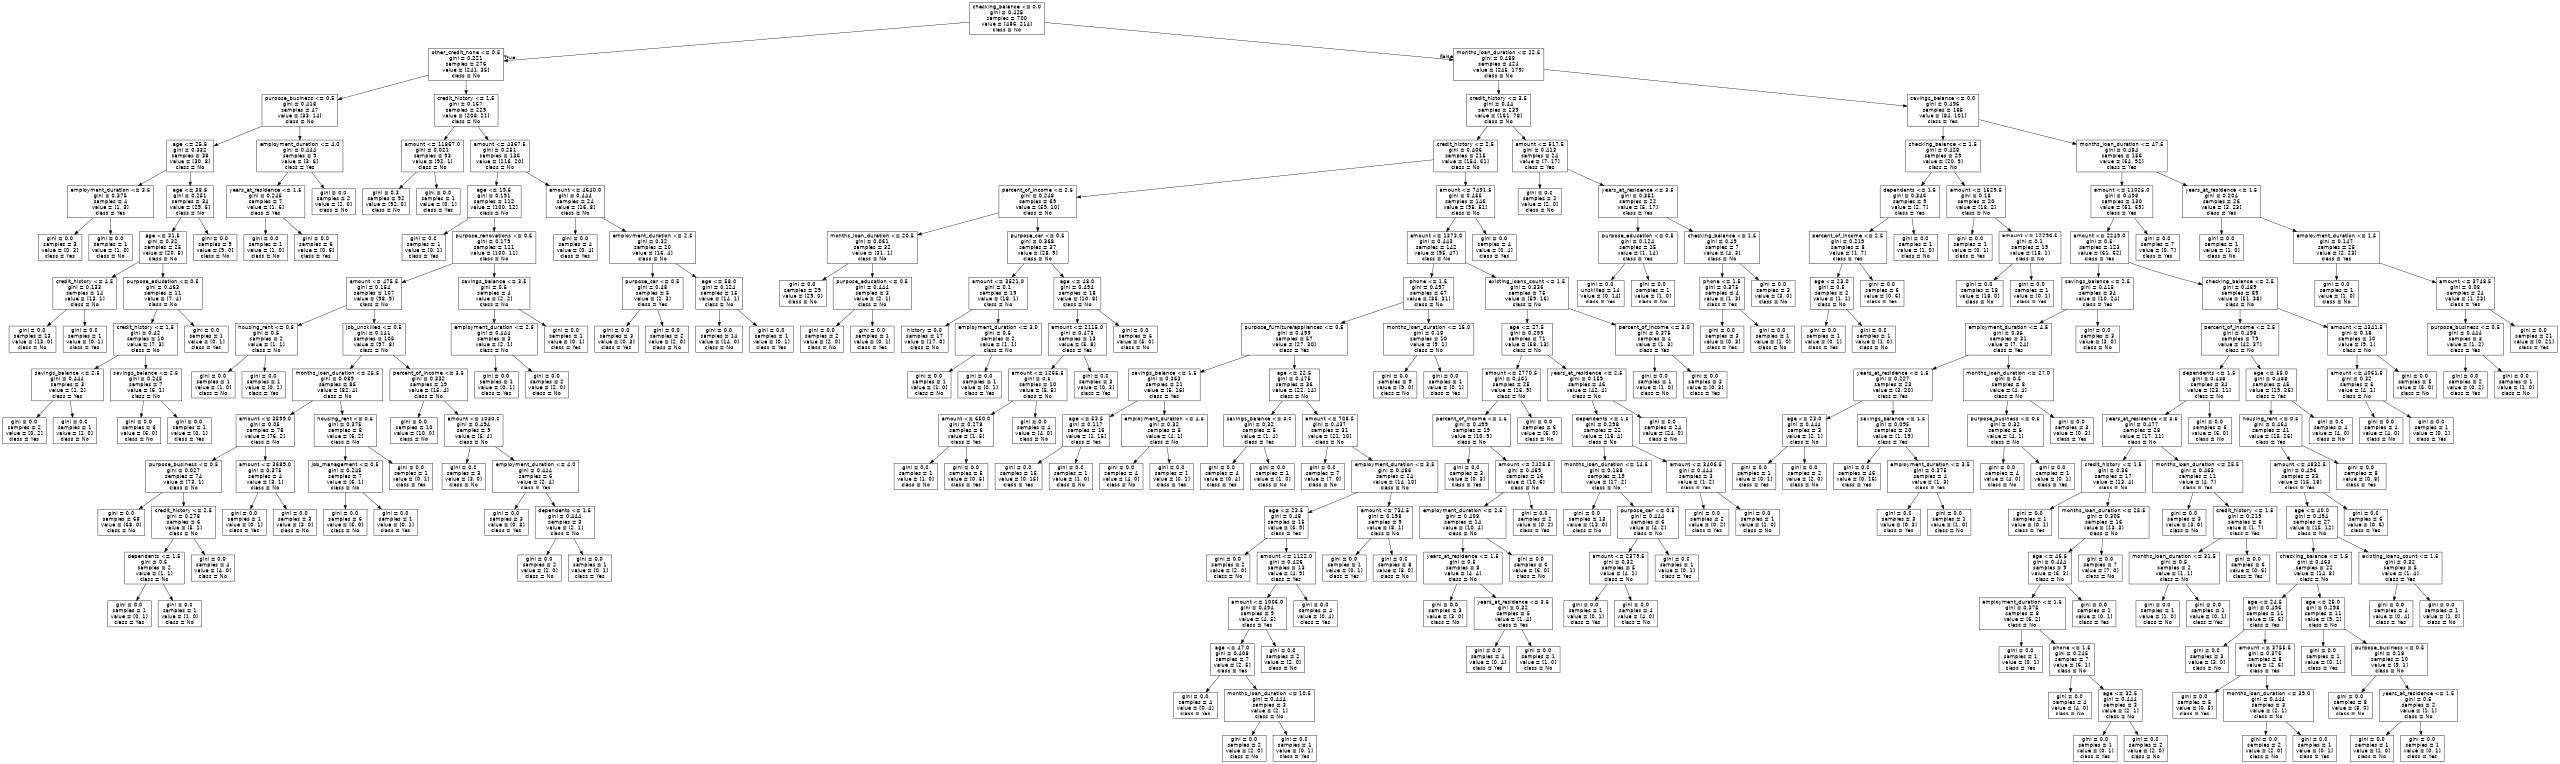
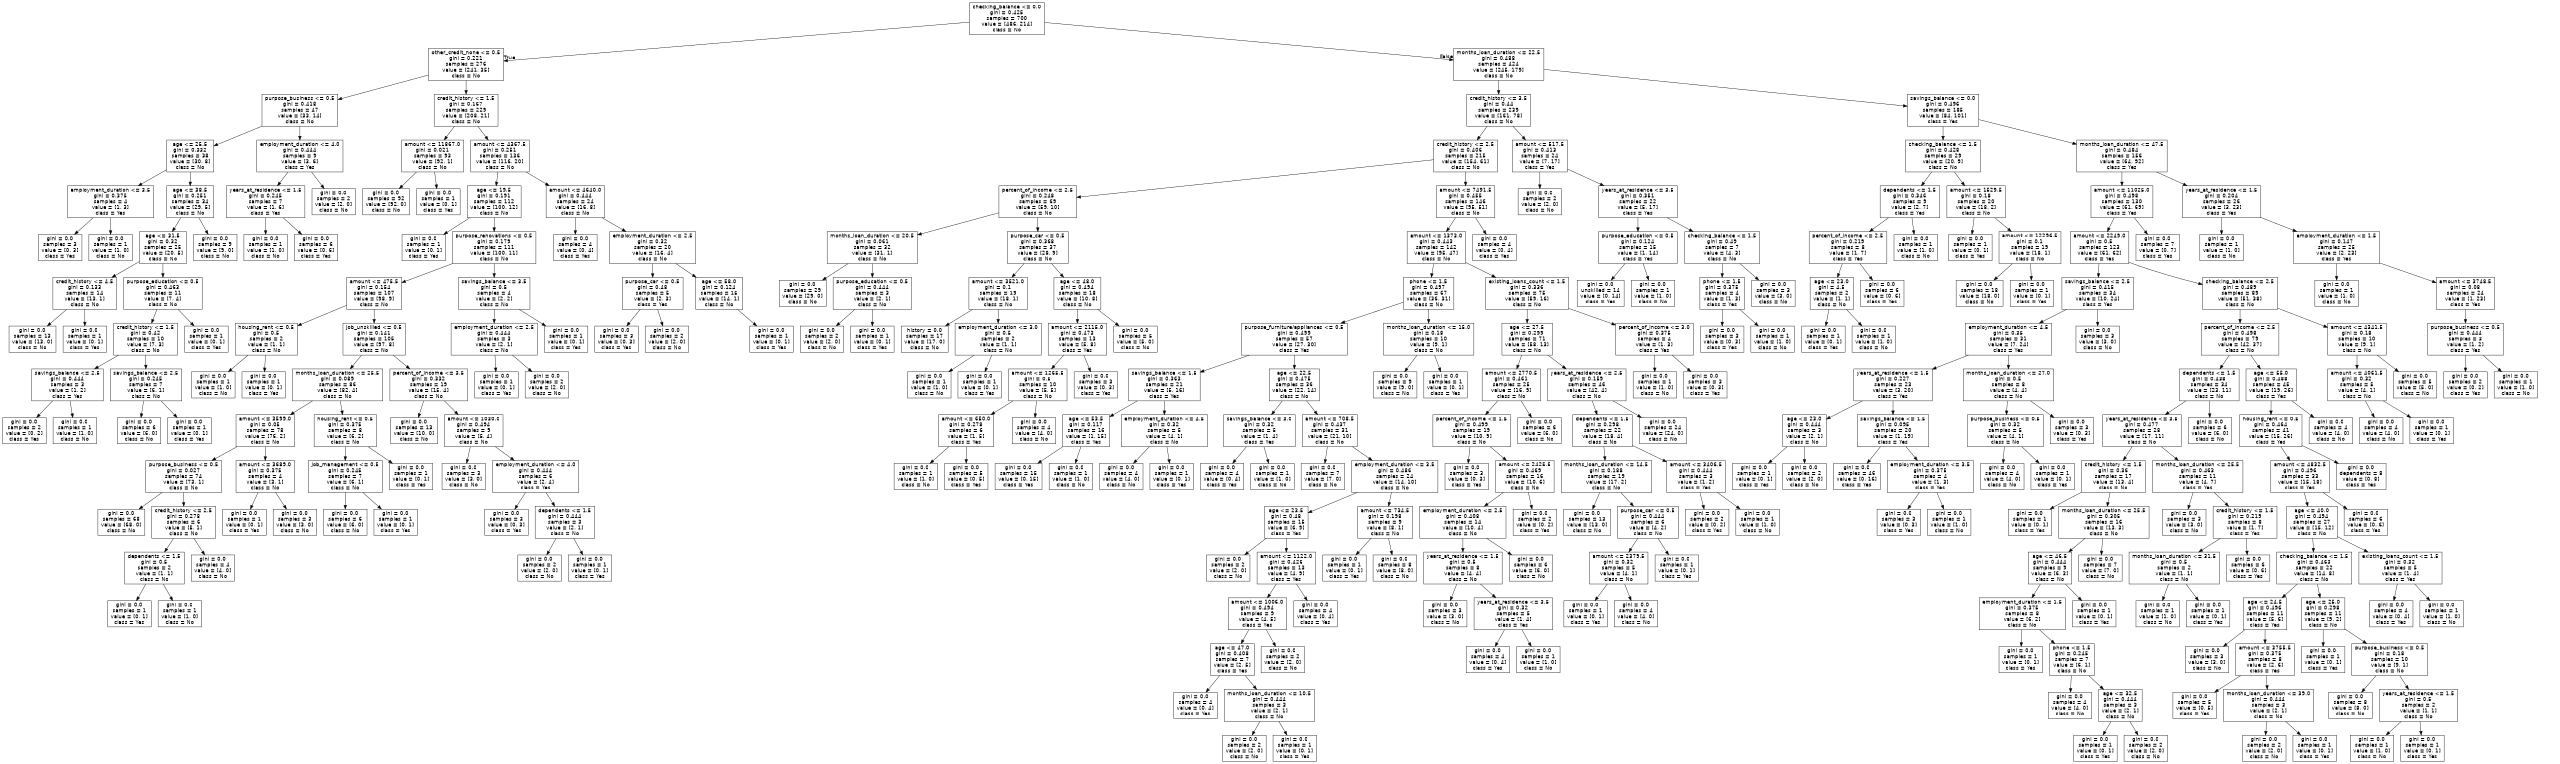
node "gini = 0.3 samples = 92 value = [92, 0] class = No": label "gini = 0.3 samples = 92 value = [92, 0] class = No" -> "gini = 0.0 samples = 92 value = [92, 0] class = No"
node "age <= 23.0 gini = 0.5 samples = 2 value = [1, 1] class = No": label "age <= 23.0 gini = 0.5 samples = 2 value = [1, 1] class = No" -> "age <= 23.0 gini = 4.5 samples = 2 value = [1, 1] class = No"
node "gini = 0.0 samples = 14 value = [14, 0] class = No": removed
node "gini = 0.0 samples = 21 value = [0, 21] class = Yes": removed
node "gini = 0.0 samples = 10 value = [10, 0] class = No": label "gini = 0.0 samples = 10 value = [10, 0] class = No" -> "gini = 0.0 samples = 13 value = [10, 0] class = No"
node "gini = 0.0 samples = 8 value = [0, 8] class = Yes": label "gini = 0.0 samples = 8 value = [0, 8] class = Yes" -> "gini = 0.0 dependents = 8 value = [0, 8] class = Yes"
